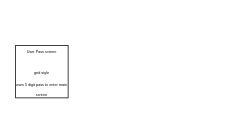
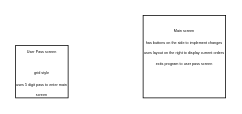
node "Main screen has buttons on the side to implement changes uses layout on the right to display current orders exits program to user pass screen": added
